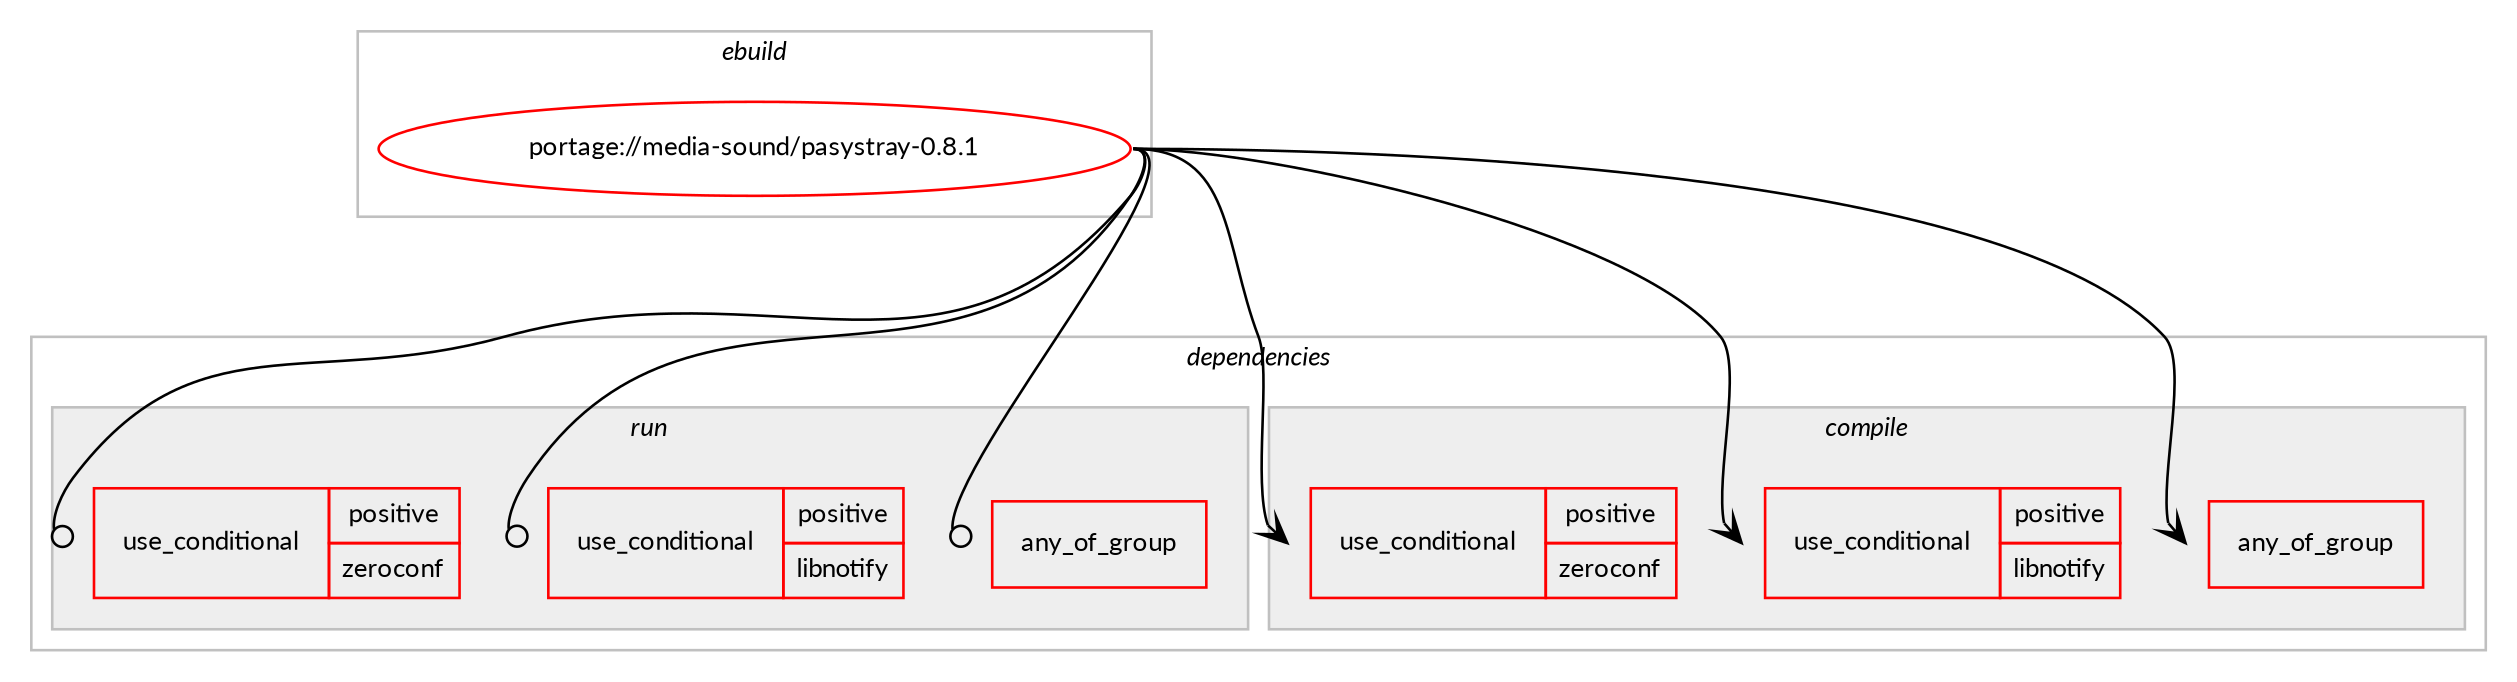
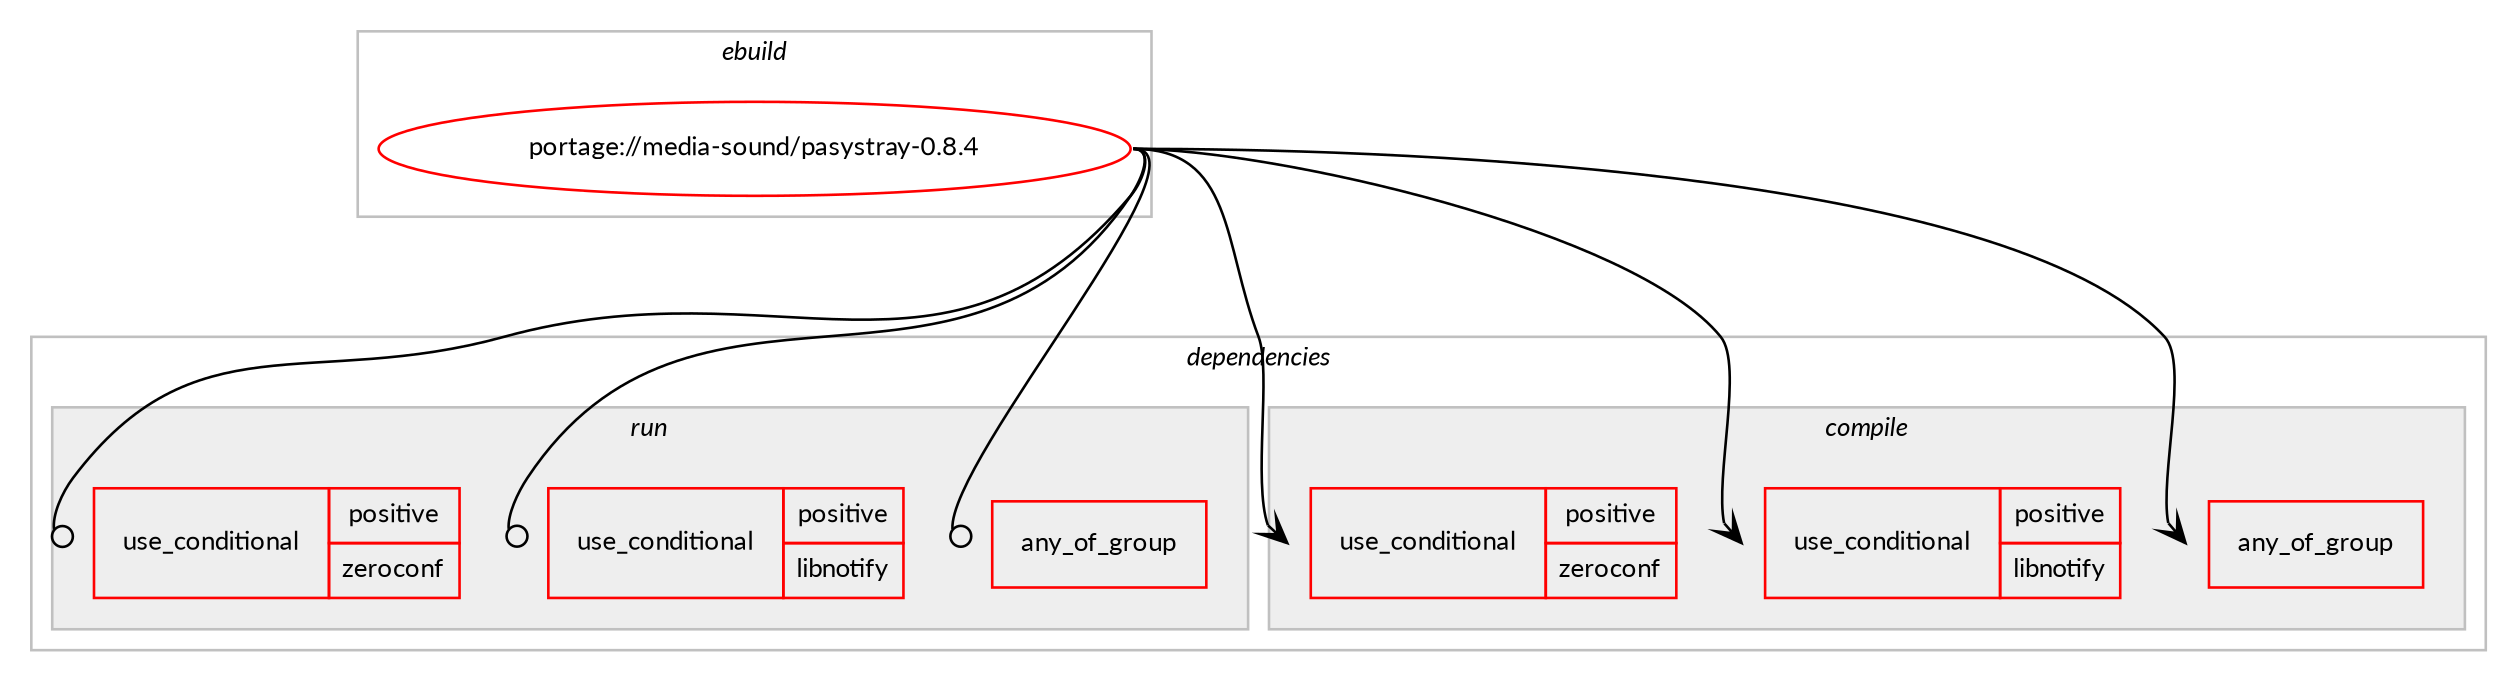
node "portage://media-sound/pasystray-0.8.1": label "portage://media-sound/pasystray-0.8.1" -> "portage://media-sound/pasystray-0.8.4"
